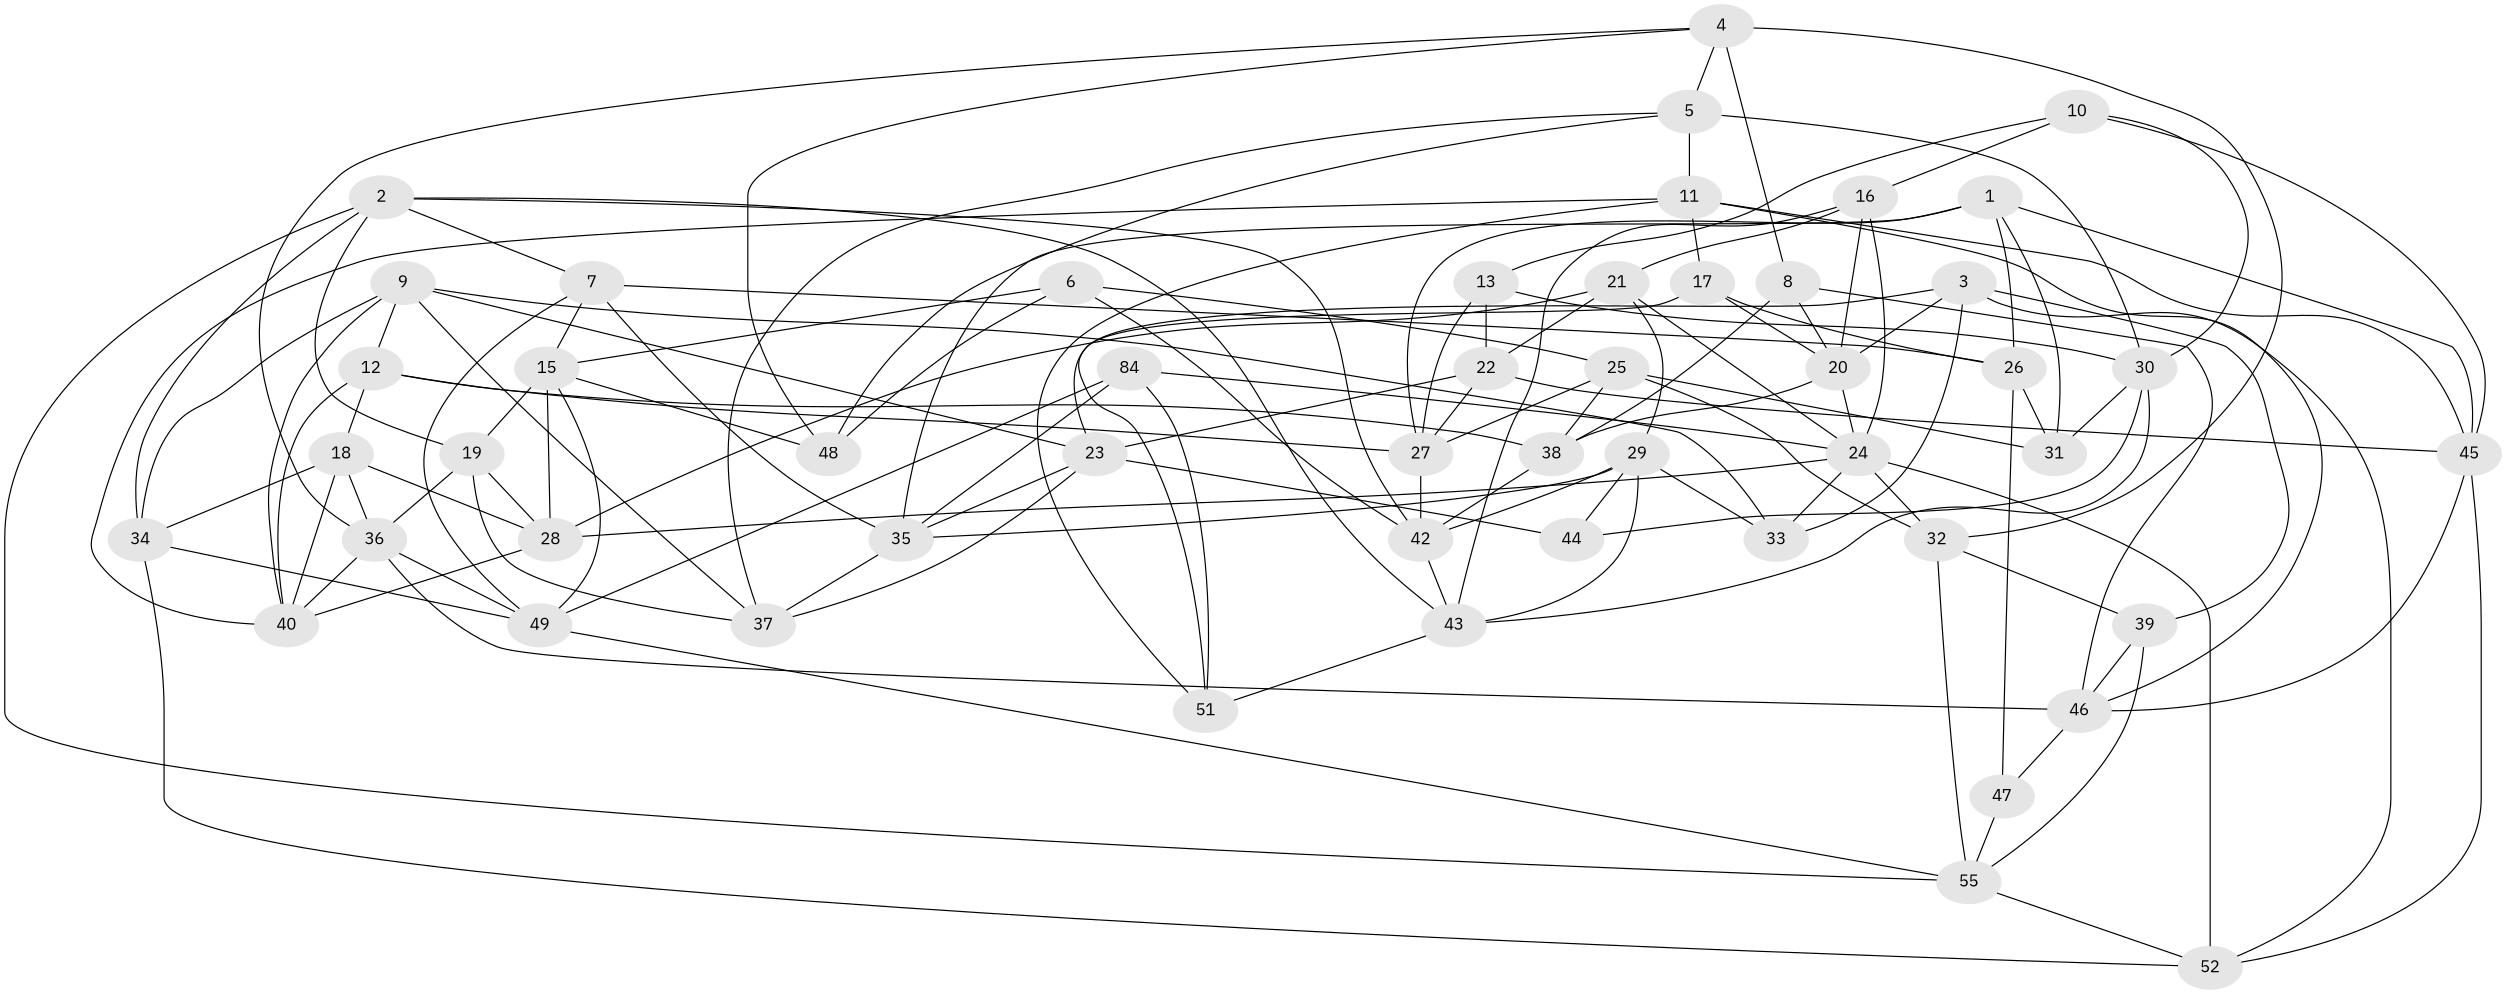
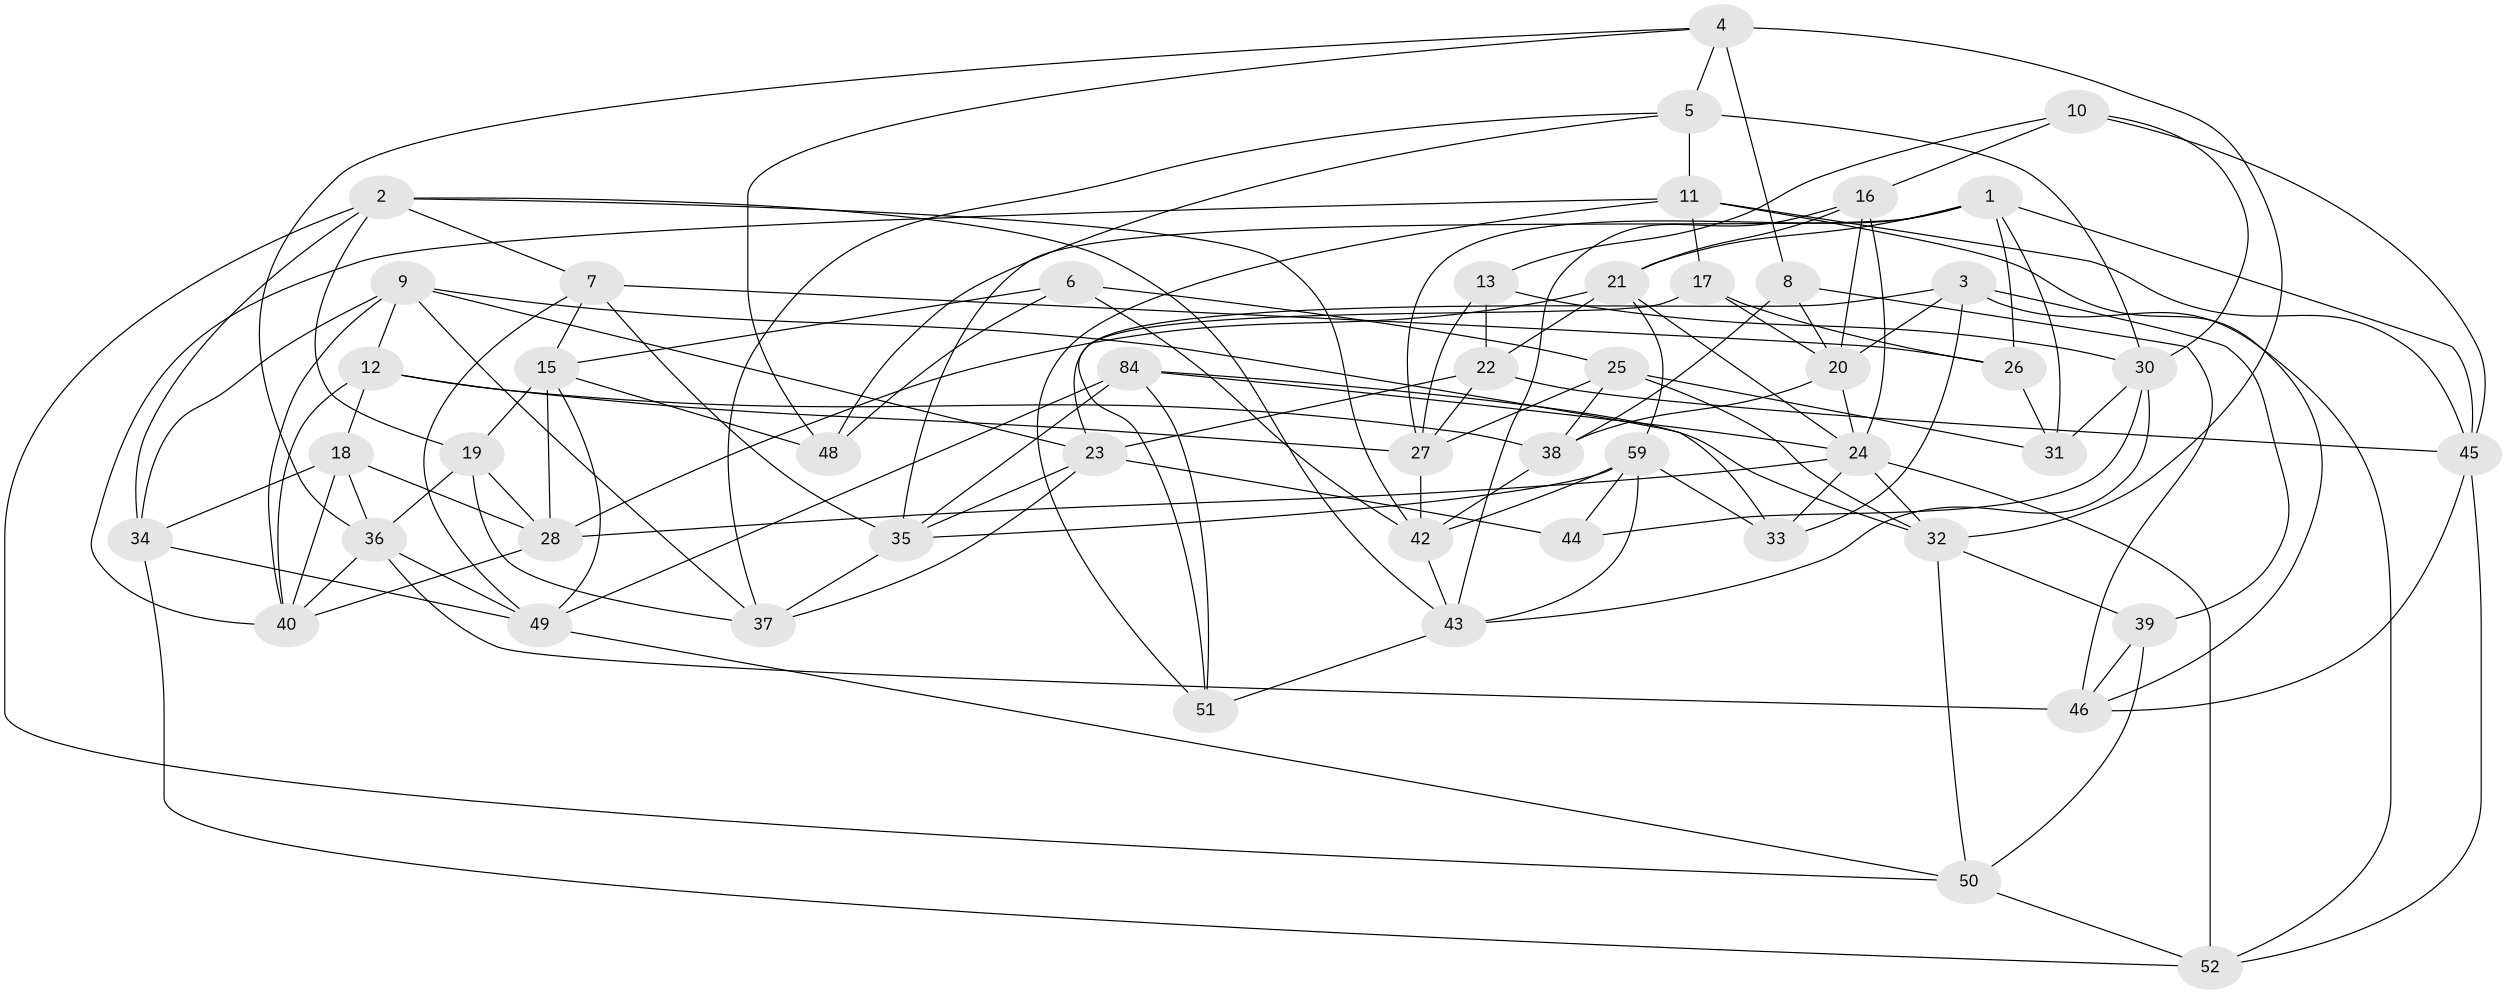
edge "1" -- "21": added
node "29": label "29" -> "59"
edge "84" -- "32": added
node "47": removed
node "55": label "55" -> "50"
